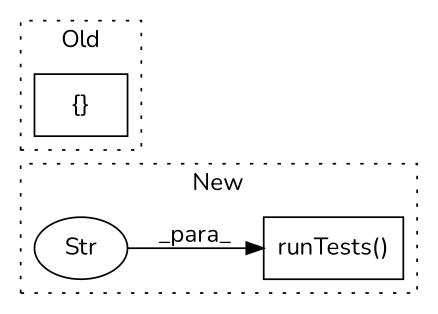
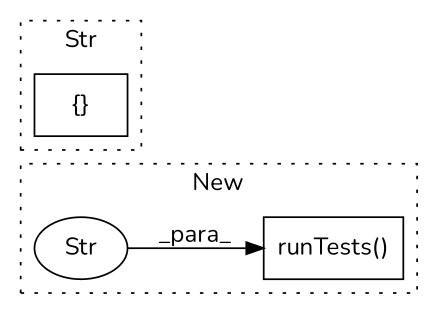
cluster "Old": label "Old" -> "Str"
